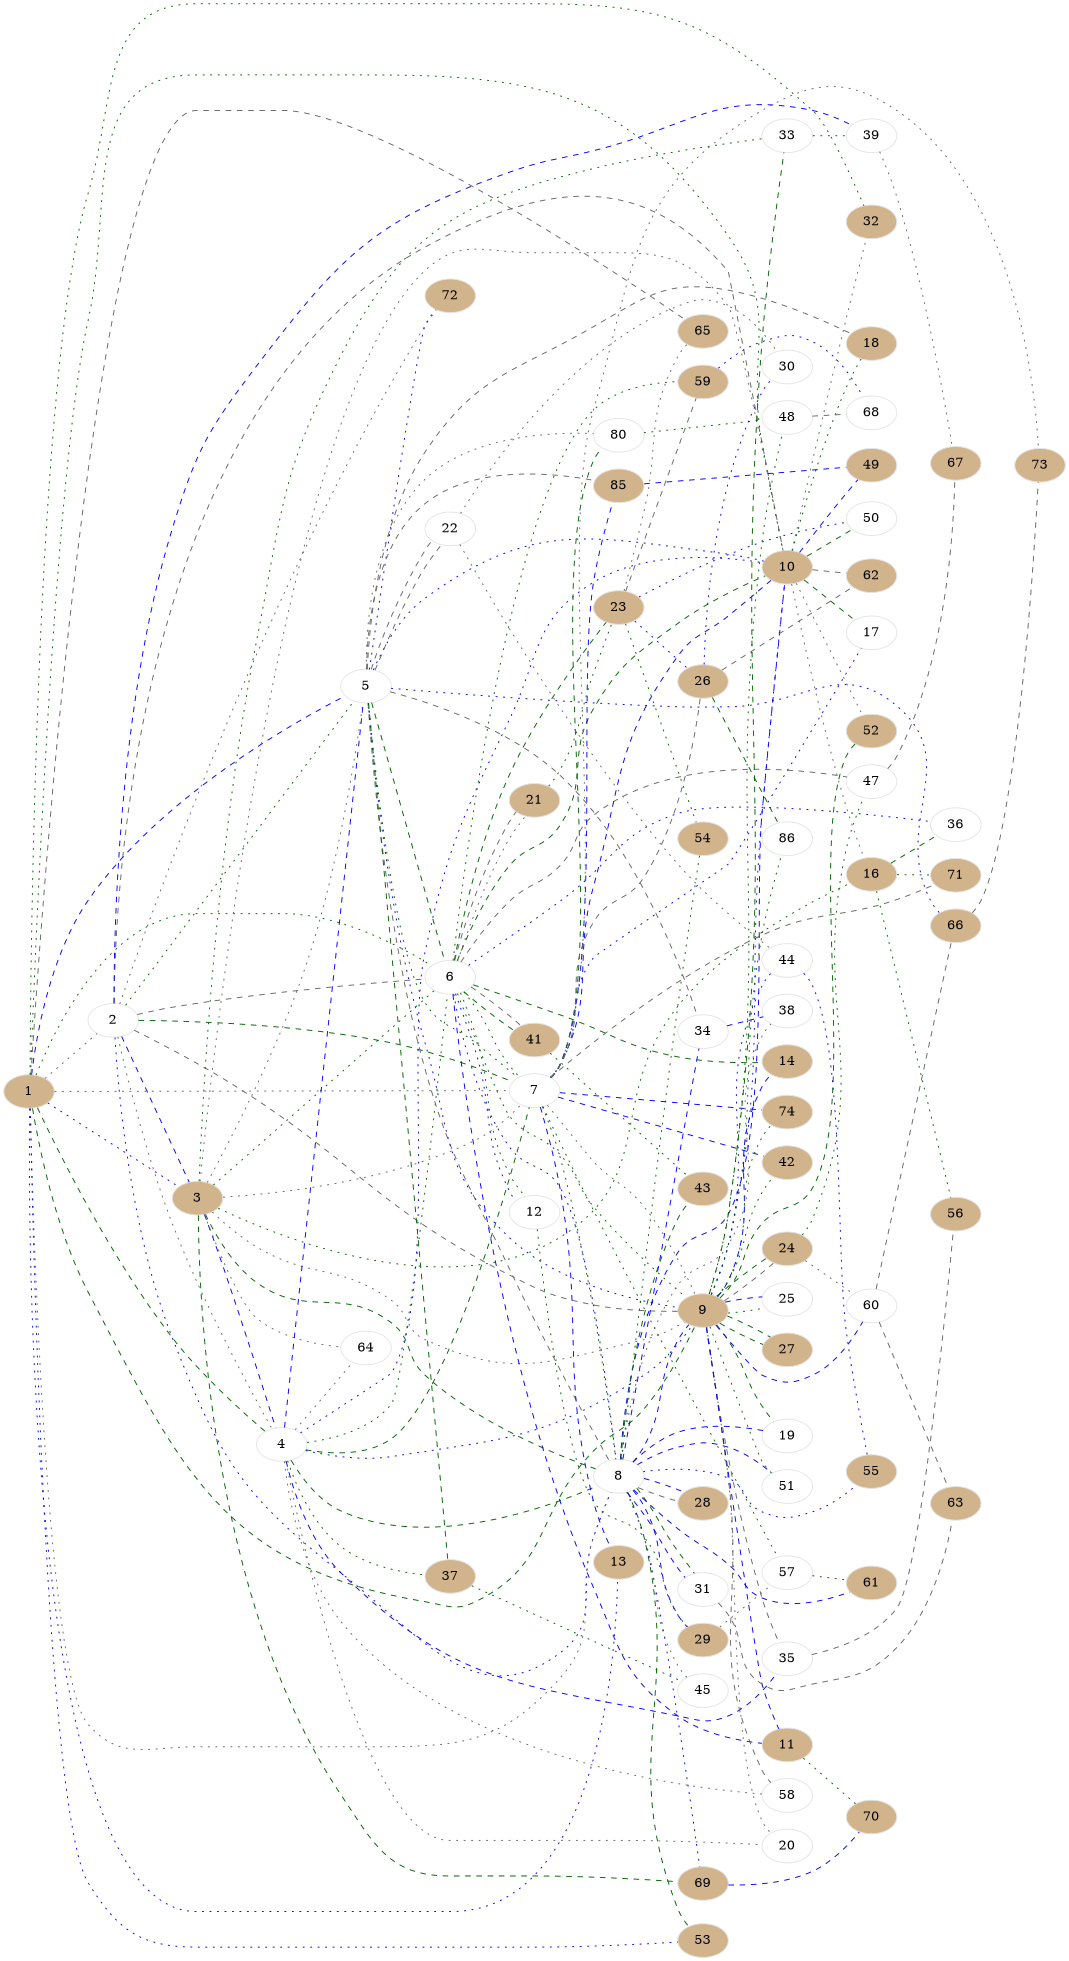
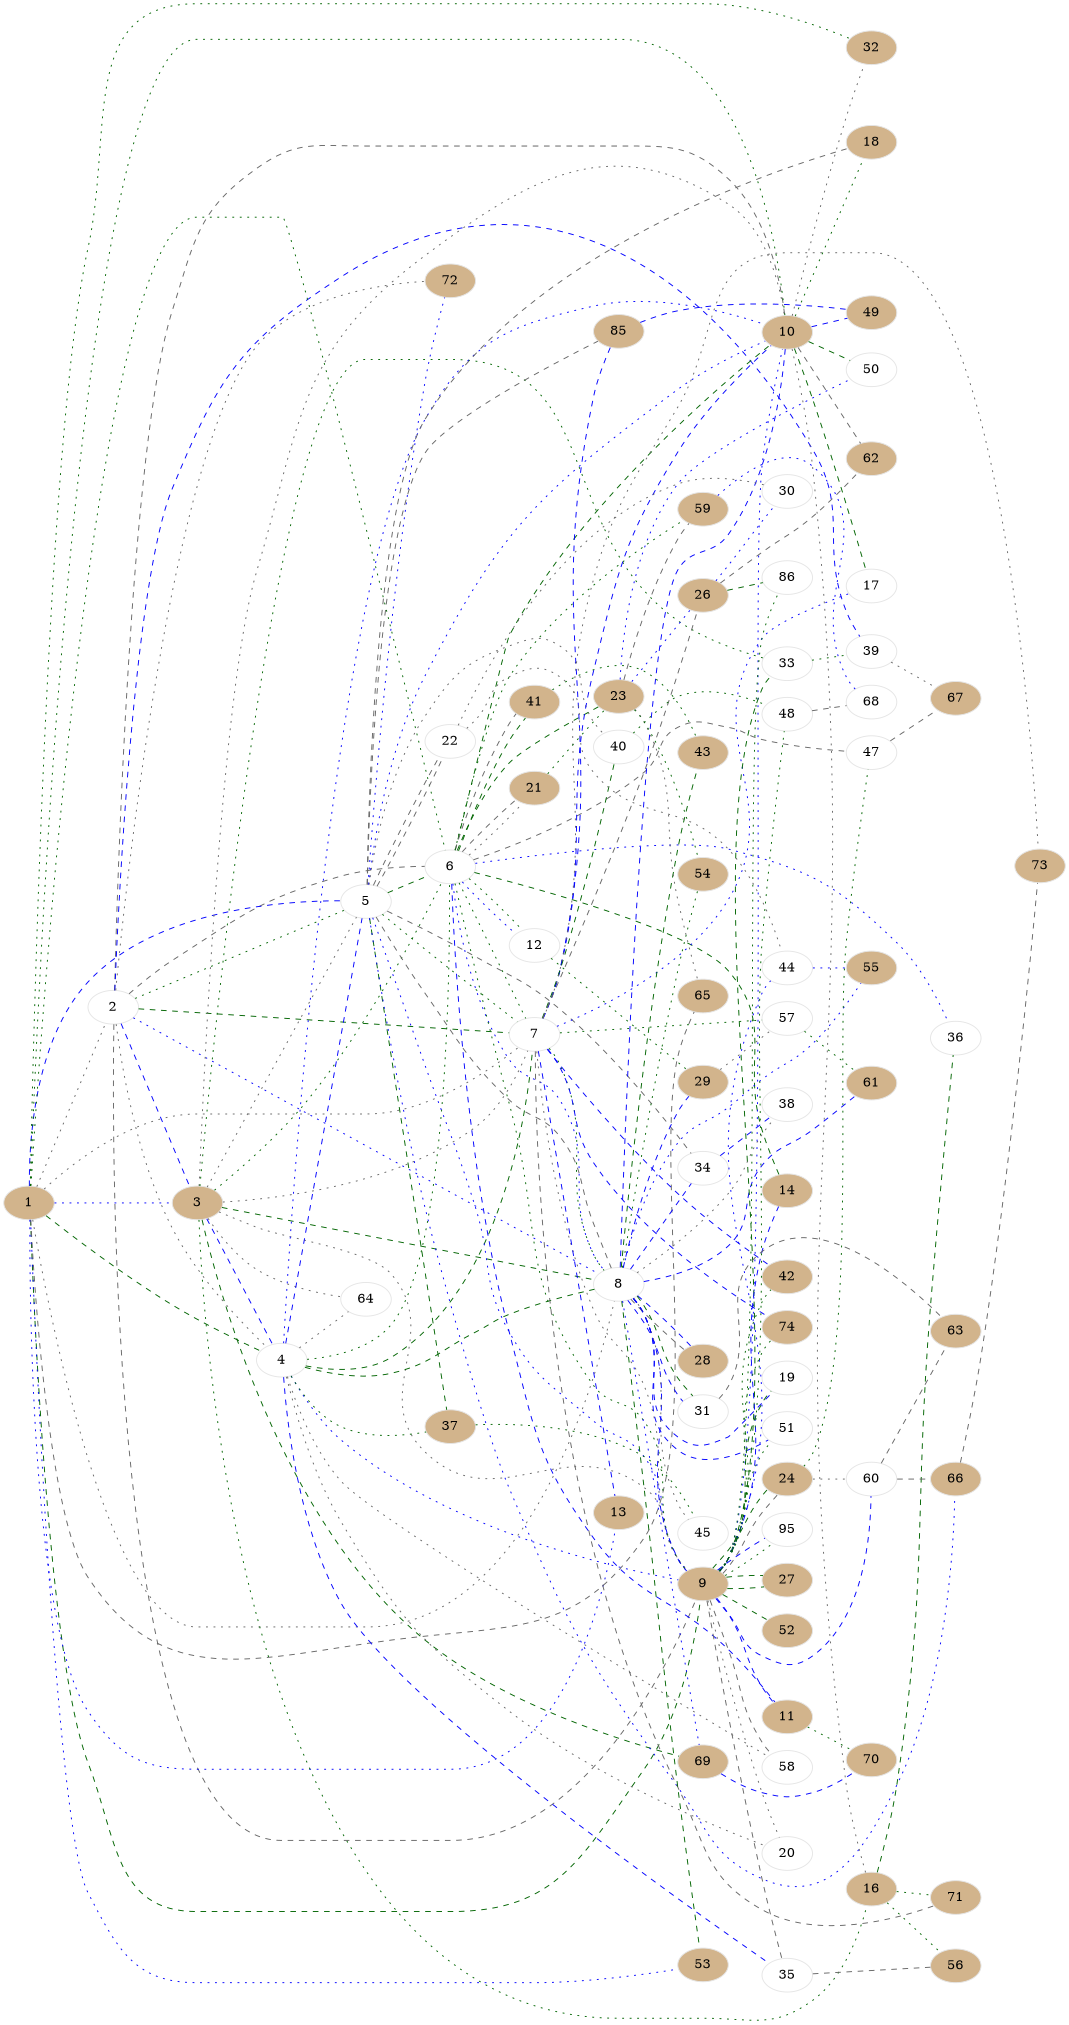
node "80": label "80" -> "40"
edge "10" -- "52": removed
node "25": label "25" -> "95"
